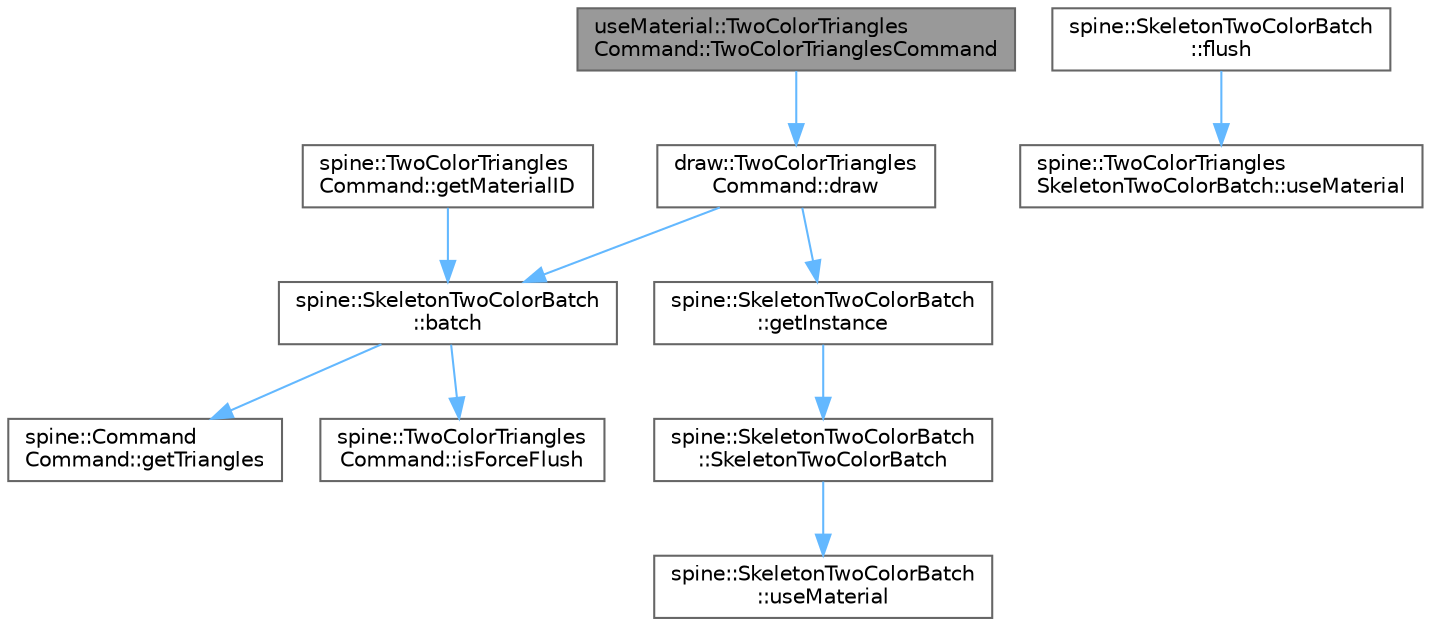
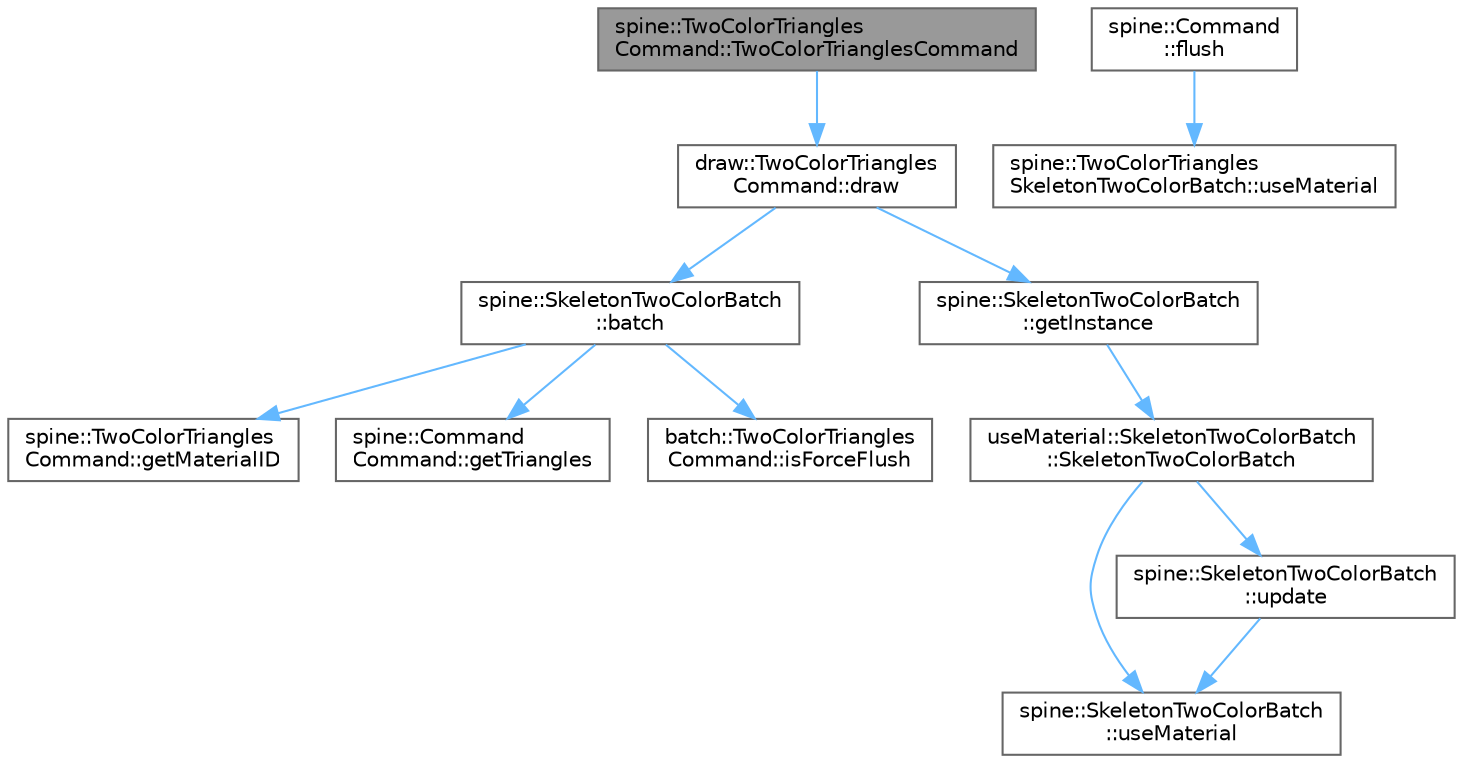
node "useMaterial::TwoColorTriangles Command::TwoColorTrianglesCommand": label "useMaterial::TwoColorTriangles Command::TwoColorTrianglesCommand" -> "spine::TwoColorTriangles Command::TwoColorTrianglesCommand"
node "spine::SkeletonTwoColorBatch ::flush": label "spine::SkeletonTwoColorBatch ::flush" -> "spine::Command ::flush"
edge "spine::TwoColorTriangles Command::getMaterialID" -> "spine::SkeletonTwoColorBatch ::batch": reversed
node "spine::TwoColorTriangles Command::isForceFlush": label "spine::TwoColorTriangles Command::isForceFlush" -> "batch::TwoColorTriangles Command::isForceFlush"
node "spine::SkeletonTwoColorBatch ::SkeletonTwoColorBatch": label "spine::SkeletonTwoColorBatch ::SkeletonTwoColorBatch" -> "useMaterial::SkeletonTwoColorBatch ::SkeletonTwoColorBatch"
node "spine::SkeletonTwoColorBatch ::update": added
